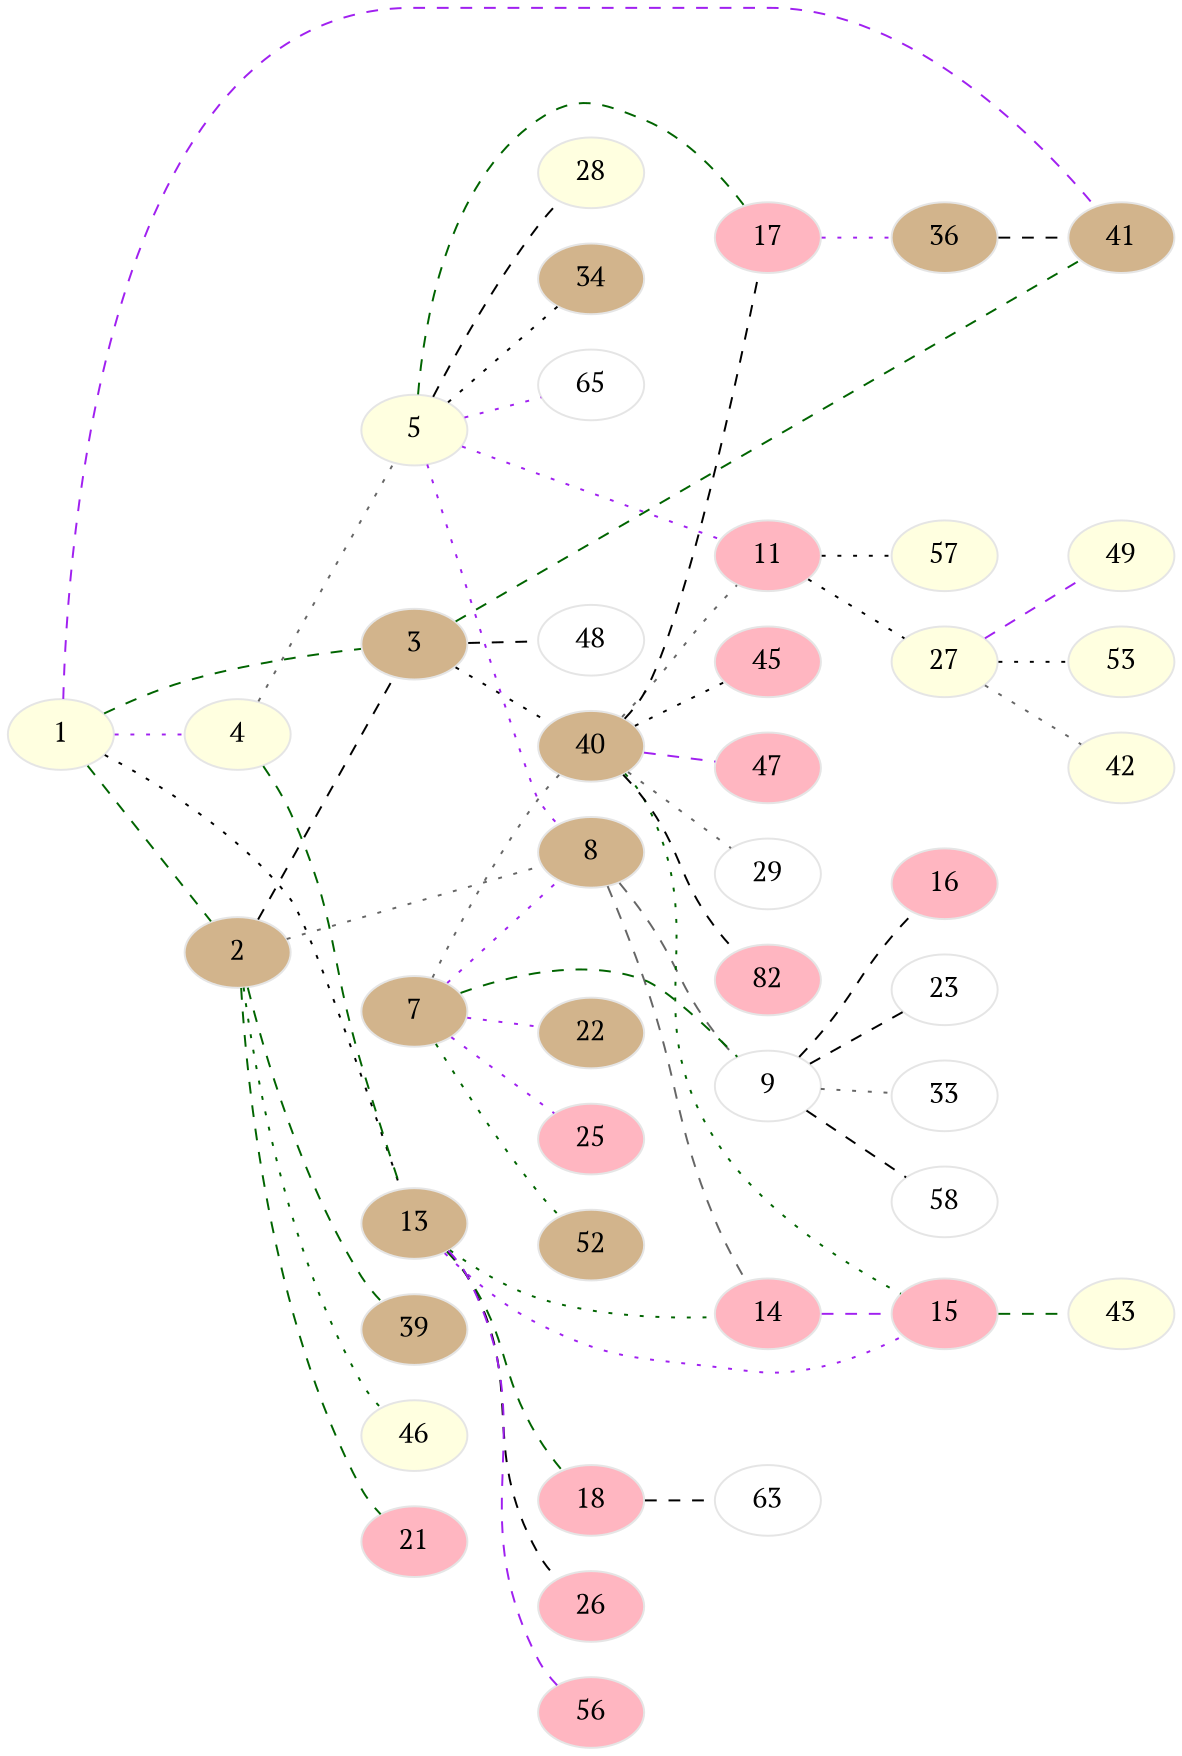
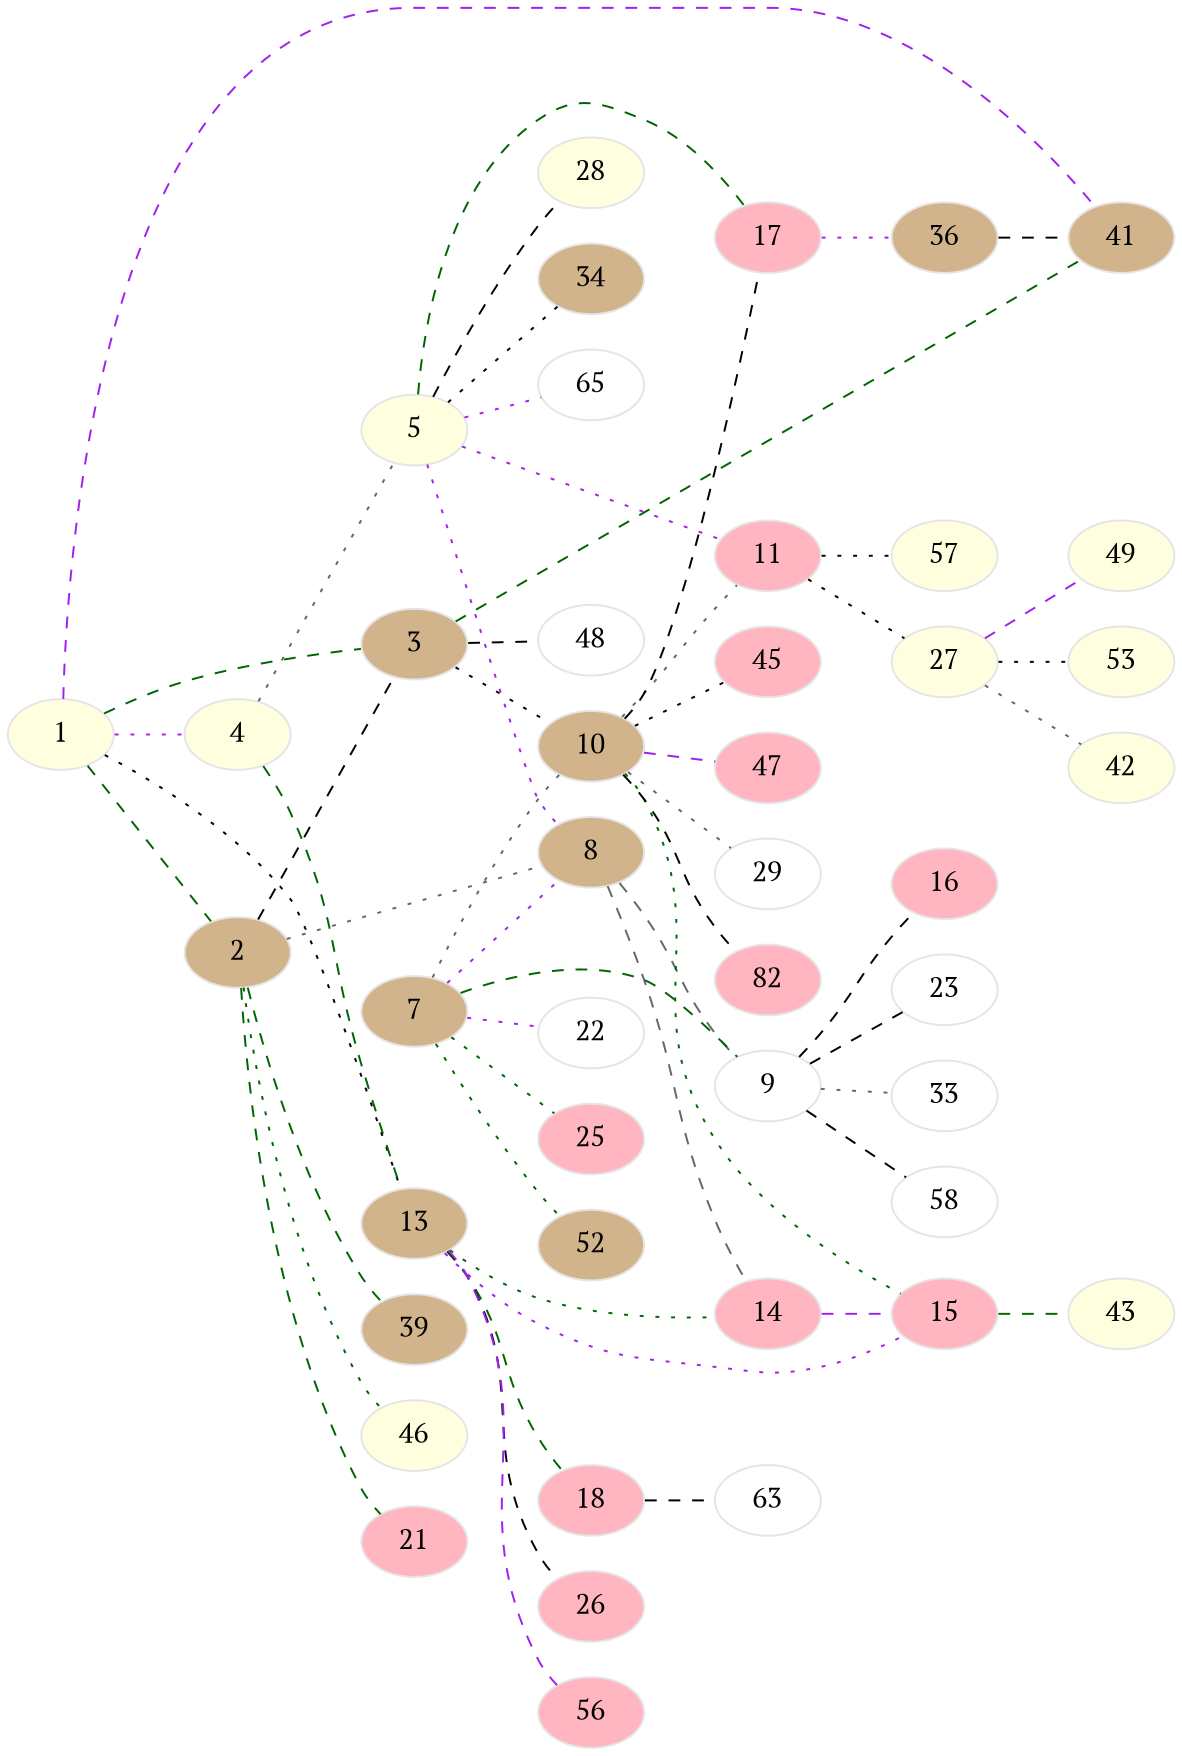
node "40": label "40" -> "10"
node "22": fillcolor tan -> white
edge "7" -- "25": color purple -> darkgreen
